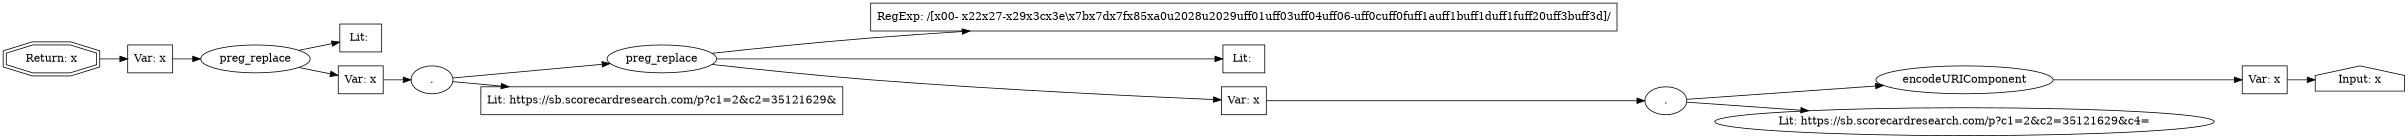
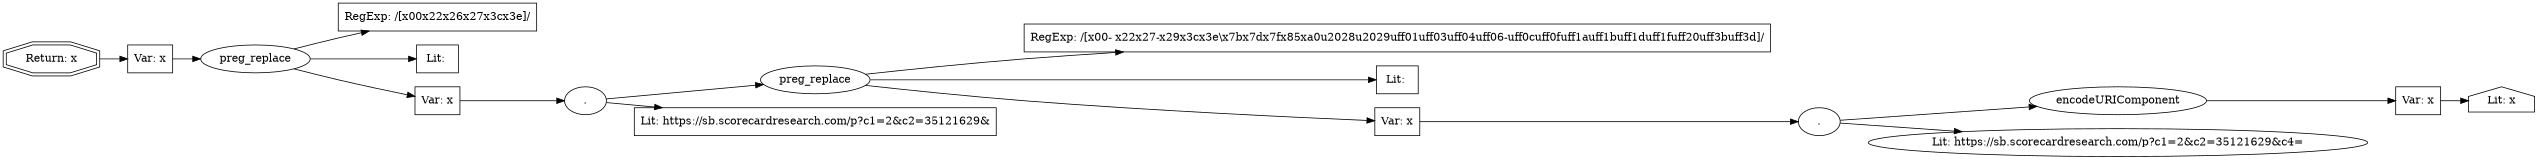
node "RegExp: /[x00x22x26x27x3cx3e]/": added
node "Input: x": label "Input: x" -> "Lit: x"
